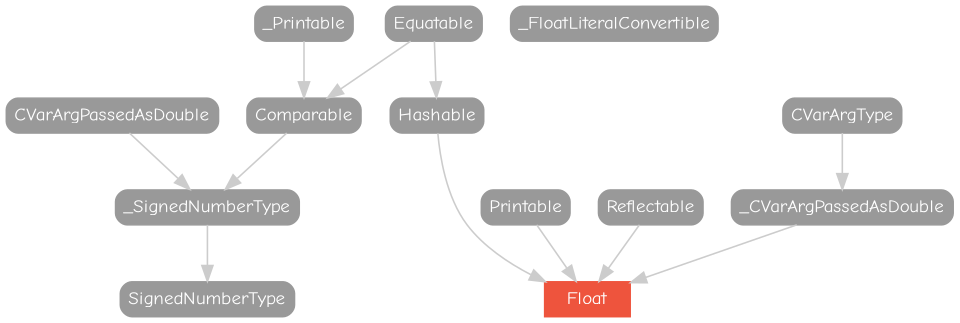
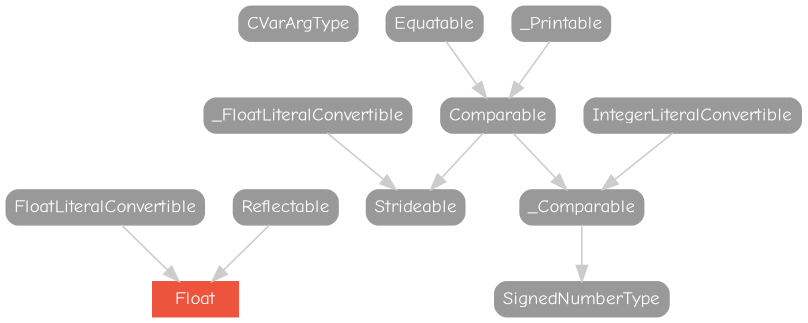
node "CVarArgPassedAsDouble": label "CVarArgPassedAsDouble" -> "IntegerLiteralConvertible"
node "Hashable": removed
node "FloatLiteralConvertible": added
node "_SignedNumberType": label "_SignedNumberType" -> "_Comparable"
node "Strideable": added
node "Printable": removed
node "_CVarArgPassedAsDouble": removed
